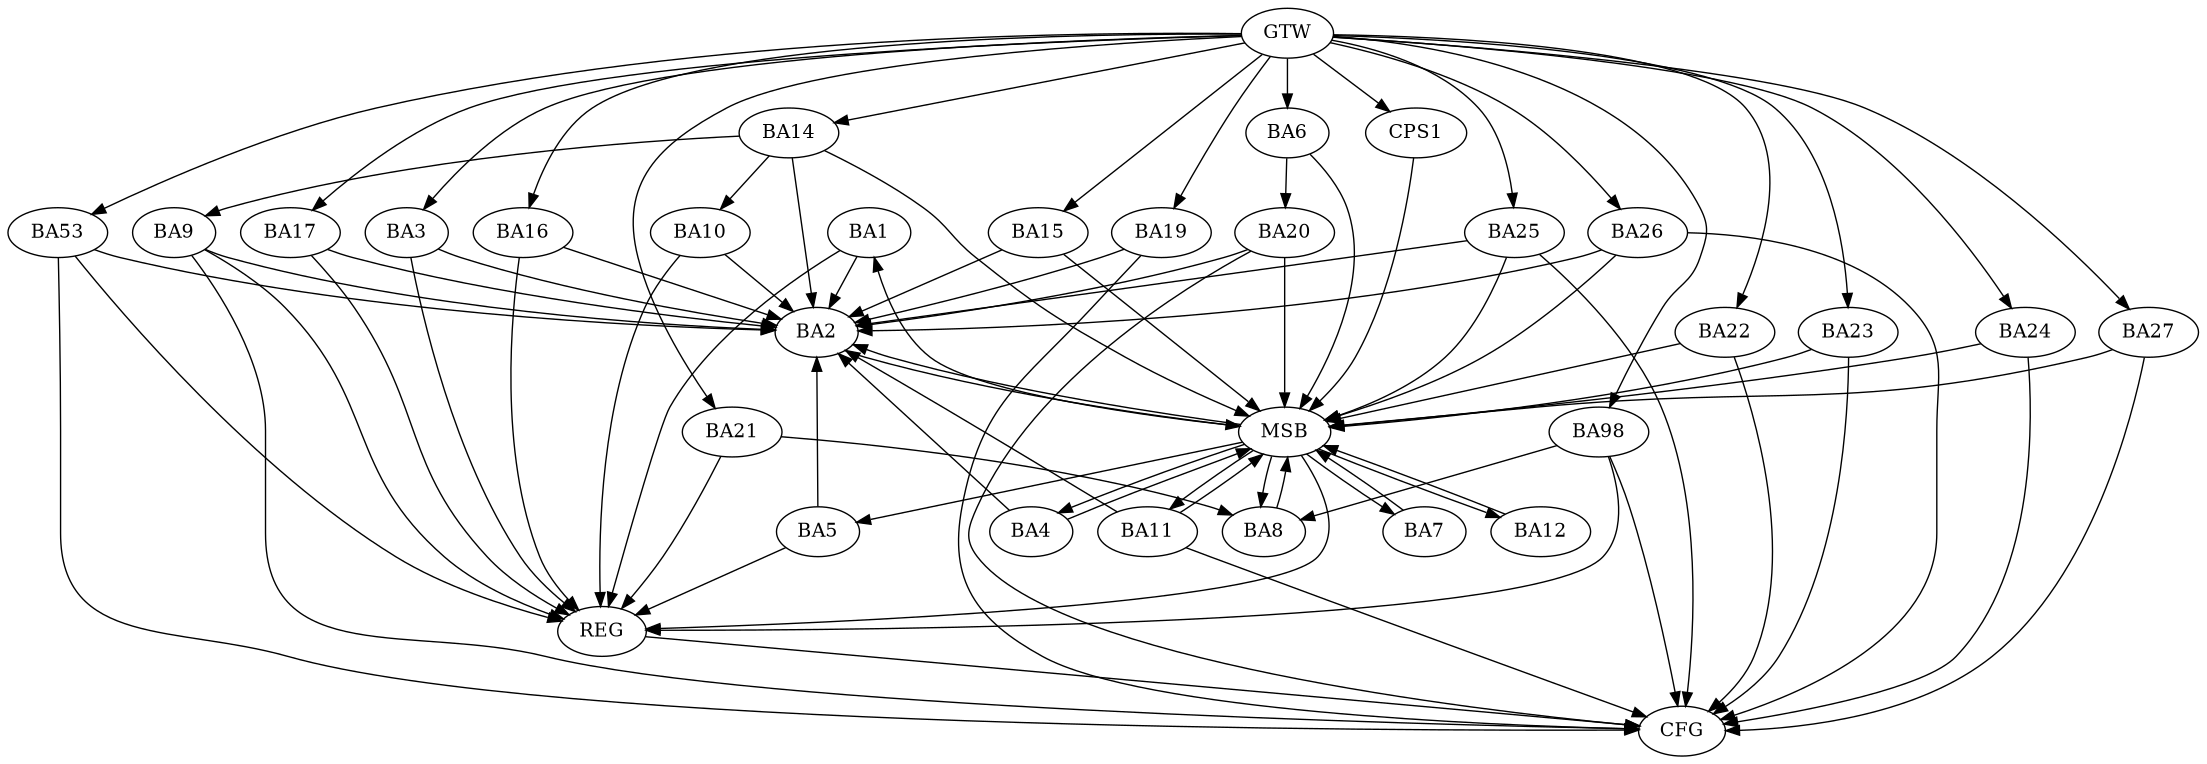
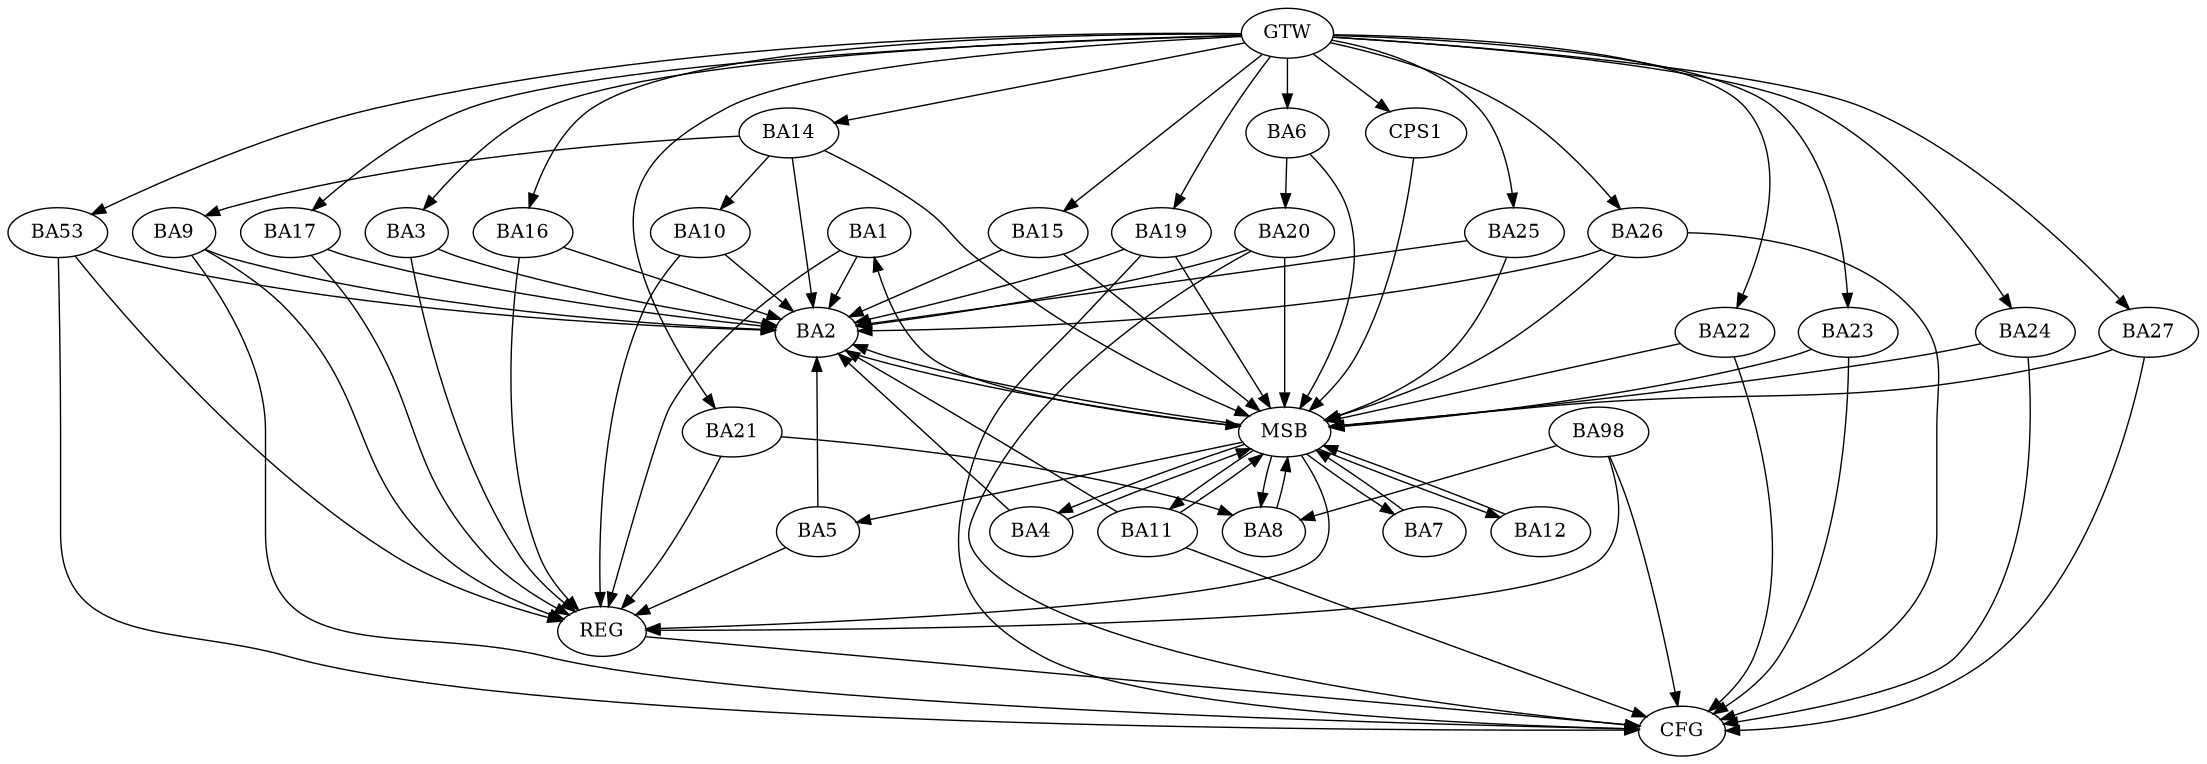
edge "GTW" -> "BA98": removed
edge "BA19" -> "MSB": added
edge "BA25" -> "CFG": removed
